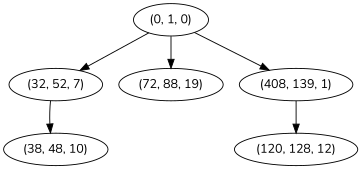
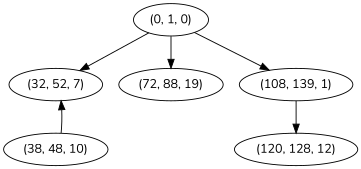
node "(408, 139, 1)": label "(408, 139, 1)" -> "(108, 139, 1)"
edge "(32, 52, 7)" -> "(38, 48, 10)": reversed
